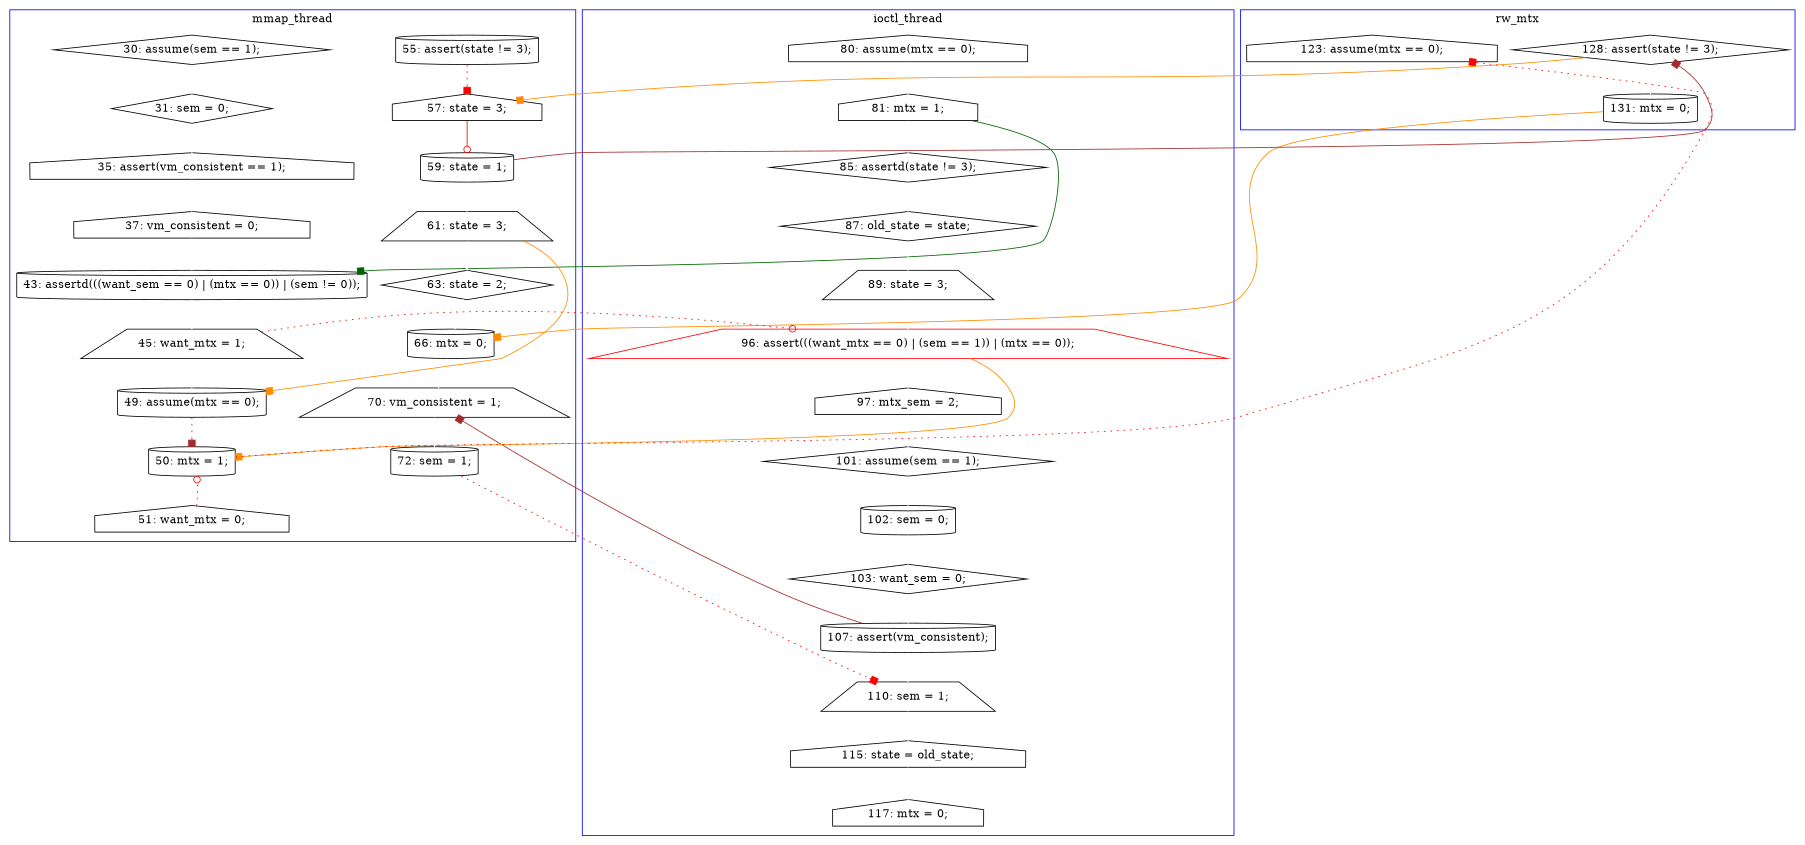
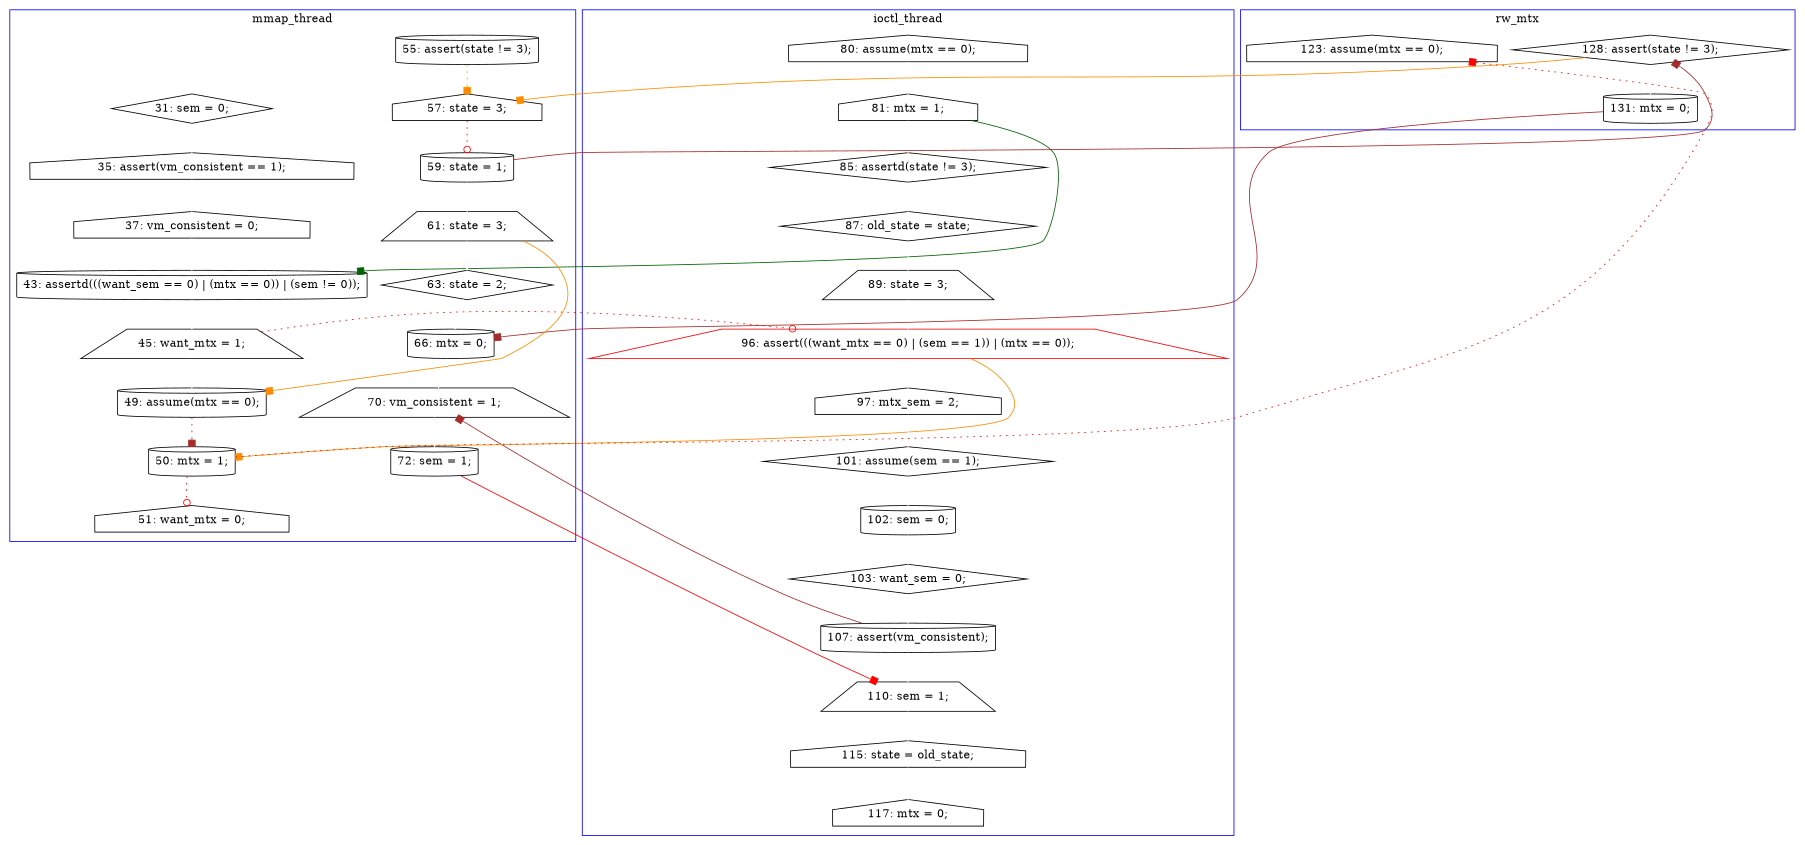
node "30: assume(sem == 1);": removed
edge "55: assert(state != 3);" -> "57: state = 3;": color red -> darkorange
edge "57: state = 3;" -> "59: state = 1;": style solid -> dotted
edge "131: mtx = 0;" -> "66: mtx = 0;": color darkorange -> brown
edge "51: want_mtx = 0;" -> "50: mtx = 1;": reversed
edge "72: sem = 1;" -> "110: sem = 1;": style dotted -> solid
